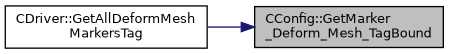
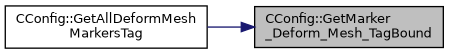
node "CDriver::GetAllDeformMesh MarkersTag": label "CDriver::GetAllDeformMesh MarkersTag" -> "CConfig::GetAllDeformMesh MarkersTag"
